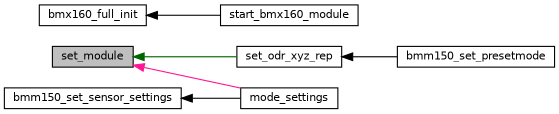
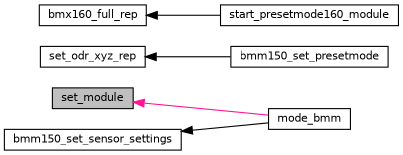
node "bmx160_full_init": label "bmx160_full_init" -> "bmx160_full_rep"
node "start_bmx160_module": label "start_bmx160_module" -> "start_presetmode160_module"
edge "set_odr_xyz_rep" -> "set_module": removed
node "mode_settings": label "mode_settings" -> "mode_bmm"
